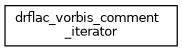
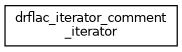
node "drflac_vorbis_comment _iterator": label "drflac_vorbis_comment _iterator" -> "drflac_iterator_comment _iterator"
